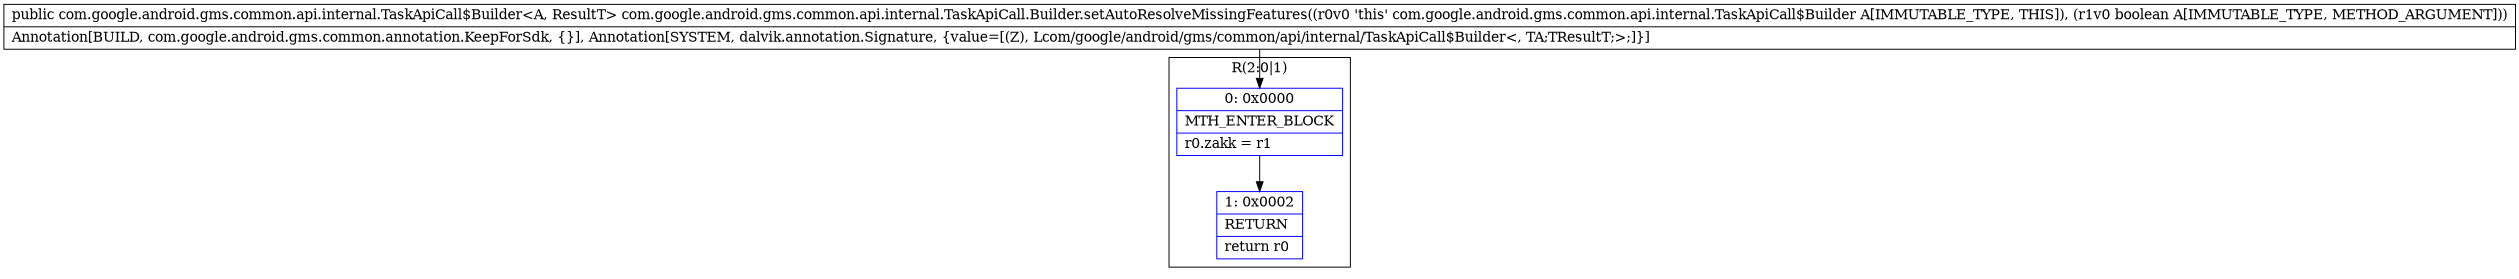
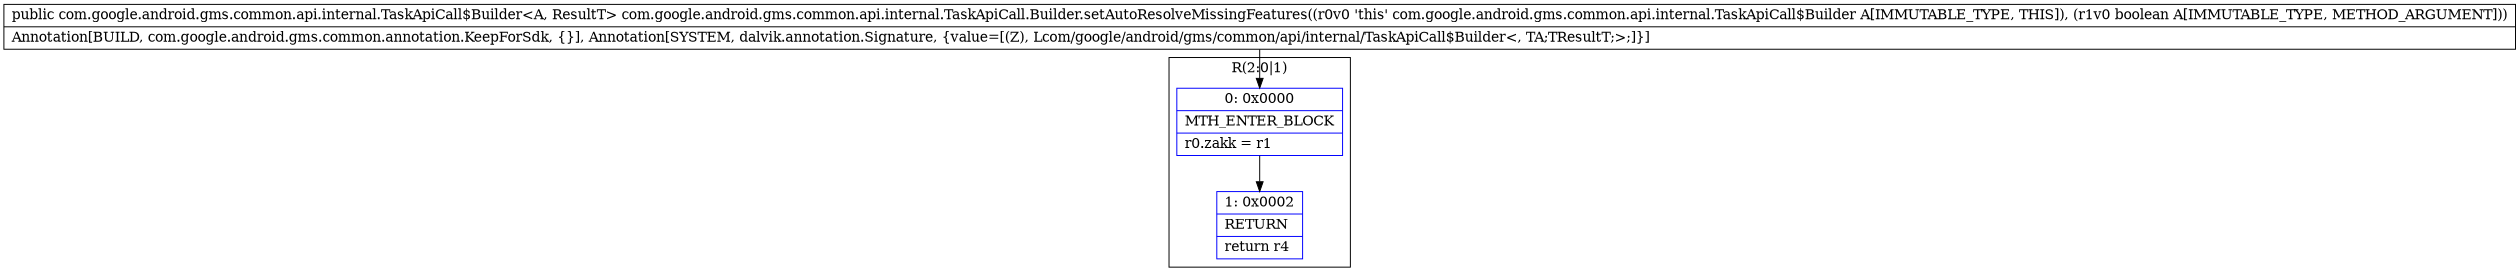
node "1: 0x0002": text "return r0" -> "return r4"
